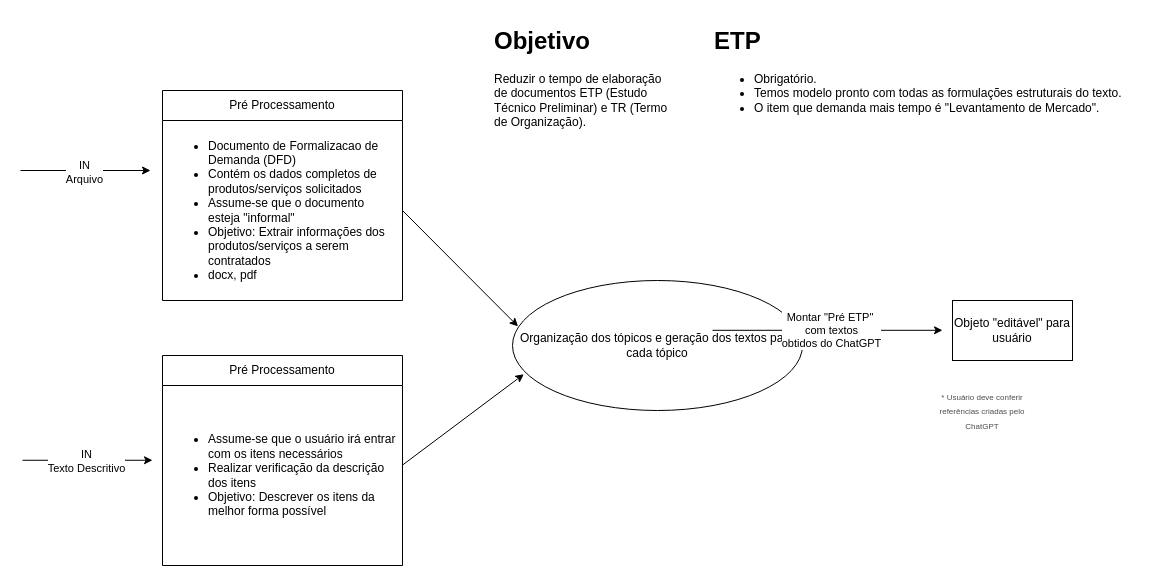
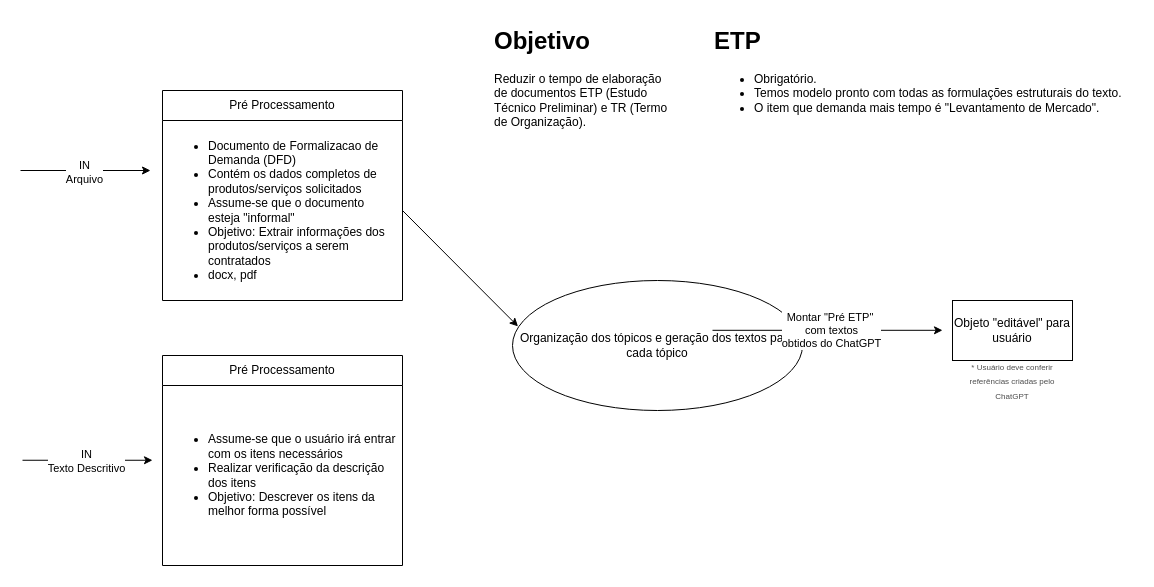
node "* Usuário deve conferir referências criadas pelo ChatGPT": moved (983, 411) -> (1013, 381)
edge "Assume-se que o usuário irá entrar com os itens necessários Realizar verificação da descrição dos itens Objetivo: Descrever os itens da melhor forma possível" -> "Organização dos tópicos e geração dos textos para cada tópico": removed
